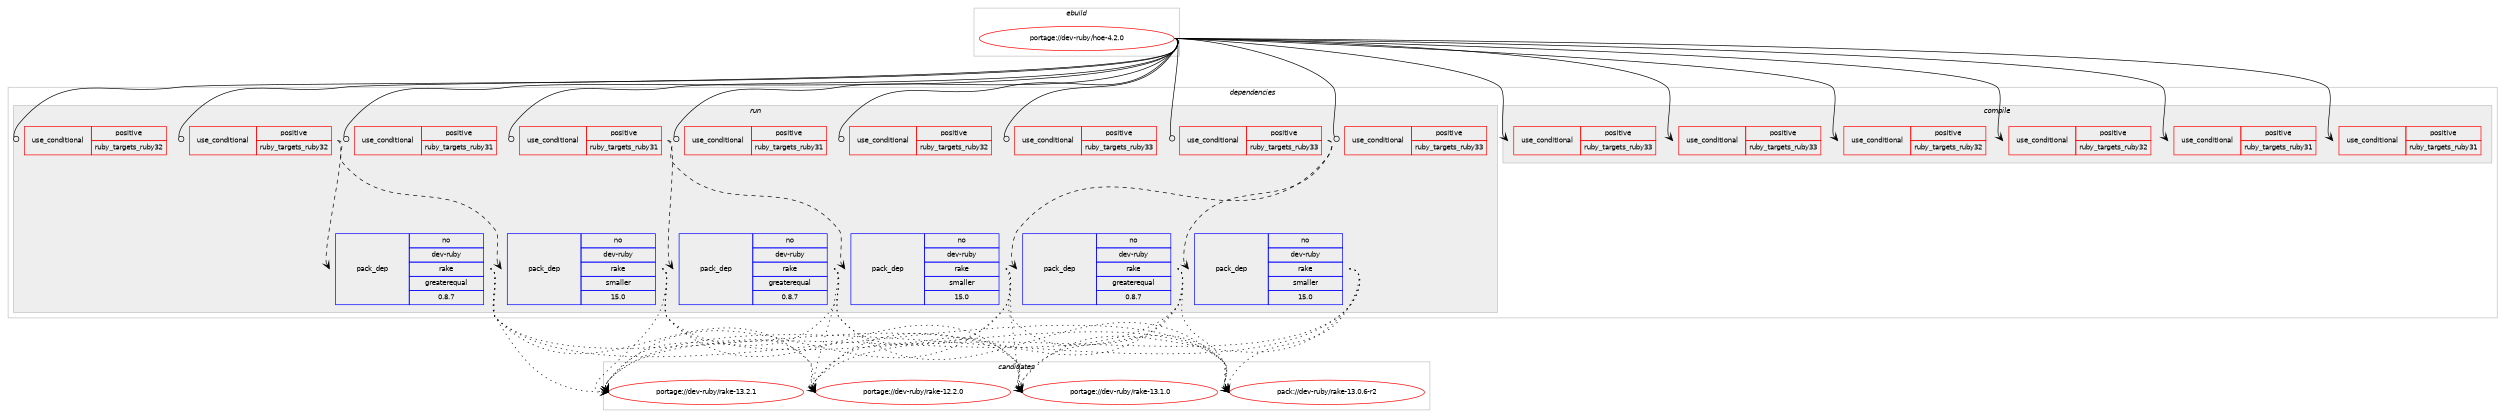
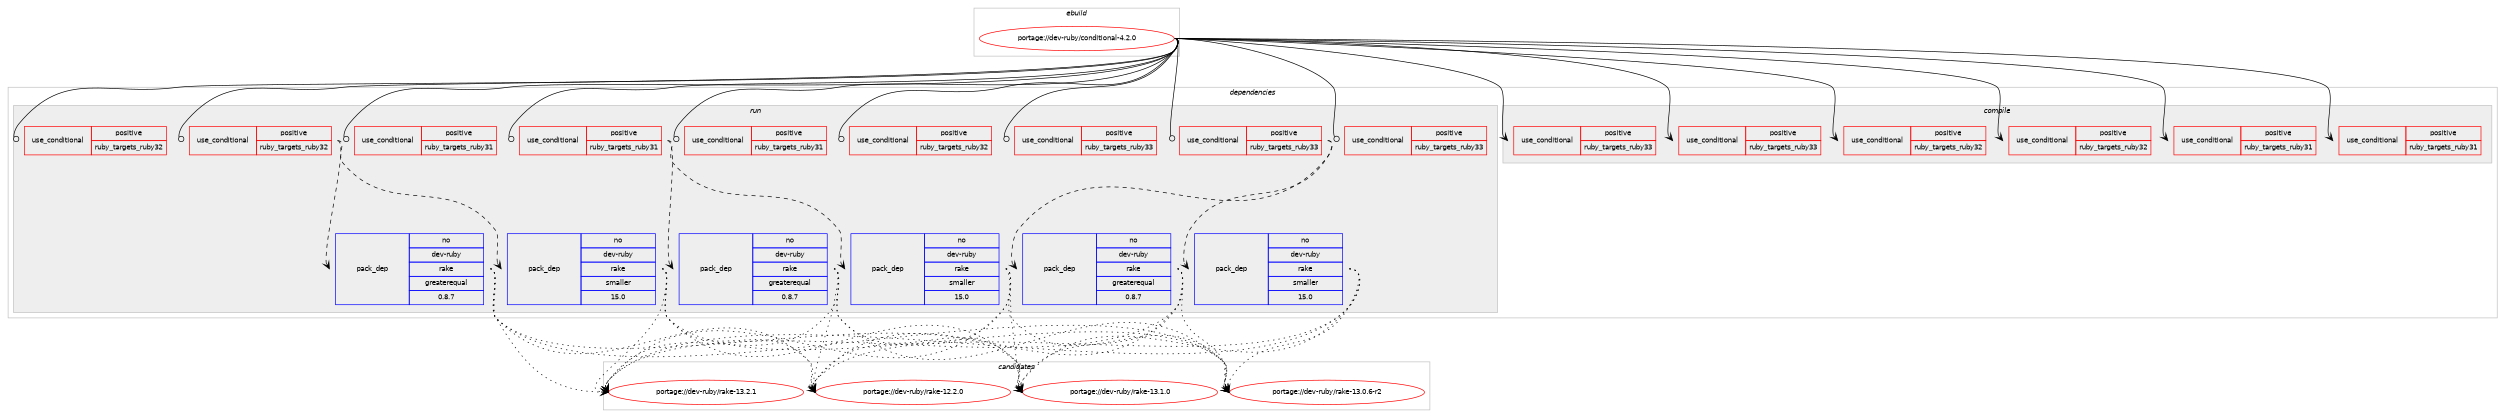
node "portage://dev-ruby/hoe-4.2.0": label "portage://dev-ruby/hoe-4.2.0" -> "portage://dev-ruby/conditional-4.2.0"
node "pack://dev-ruby/rake-13.0.6-r2": label "pack://dev-ruby/rake-13.0.6-r2" -> "portage://dev-ruby/rake-13.0.6-r2"
